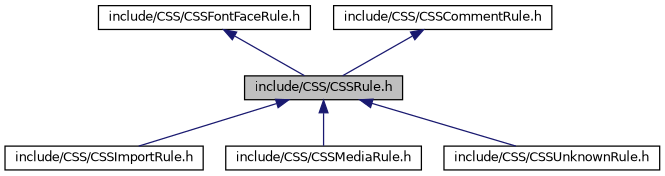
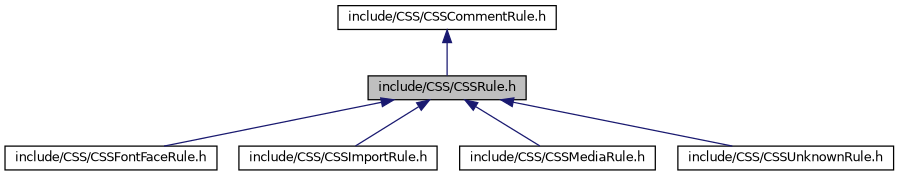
edge "include/CSS/CSSRule.h" -> "include/CSS/CSSFontFaceRule.h": reversed
